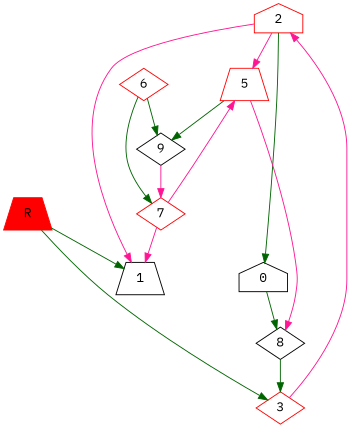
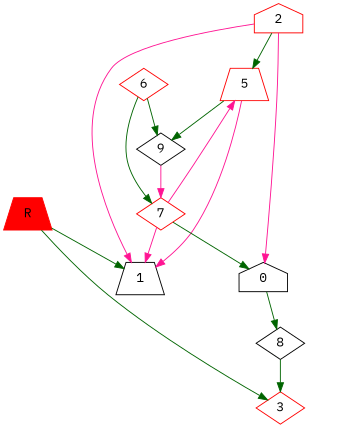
edge "2" -> "5": color deeppink -> darkgreen
edge "2" -> "0": color darkgreen -> deeppink
edge "5" -> "8": now "5" -> "1"
edge "3" -> "2": removed
edge "7" -> "0": added
